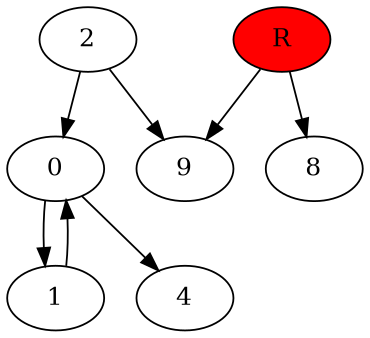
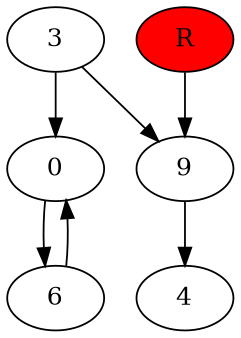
node "2": label "2" -> "3"
node "8": removed
edge "0" -> "4": now "9" -> "4"
node "1": label "1" -> "6"
